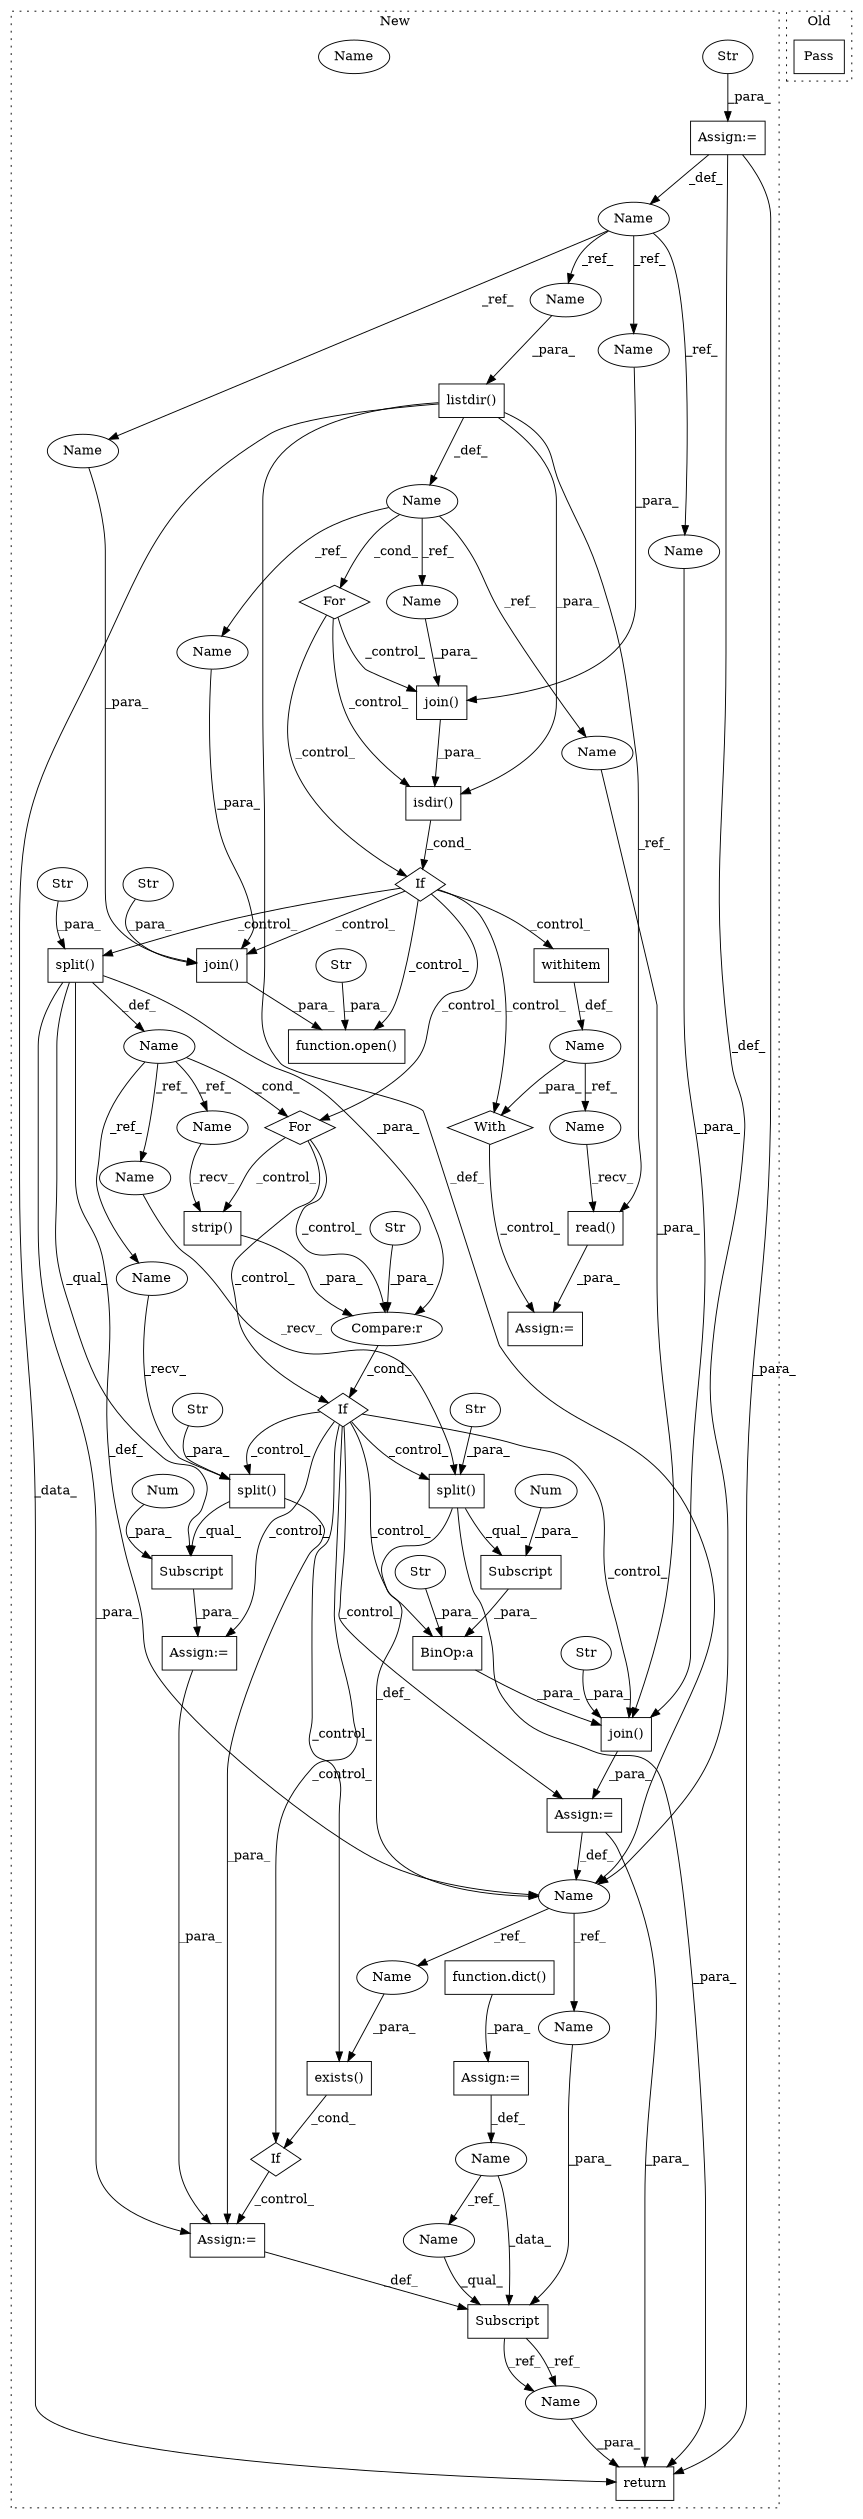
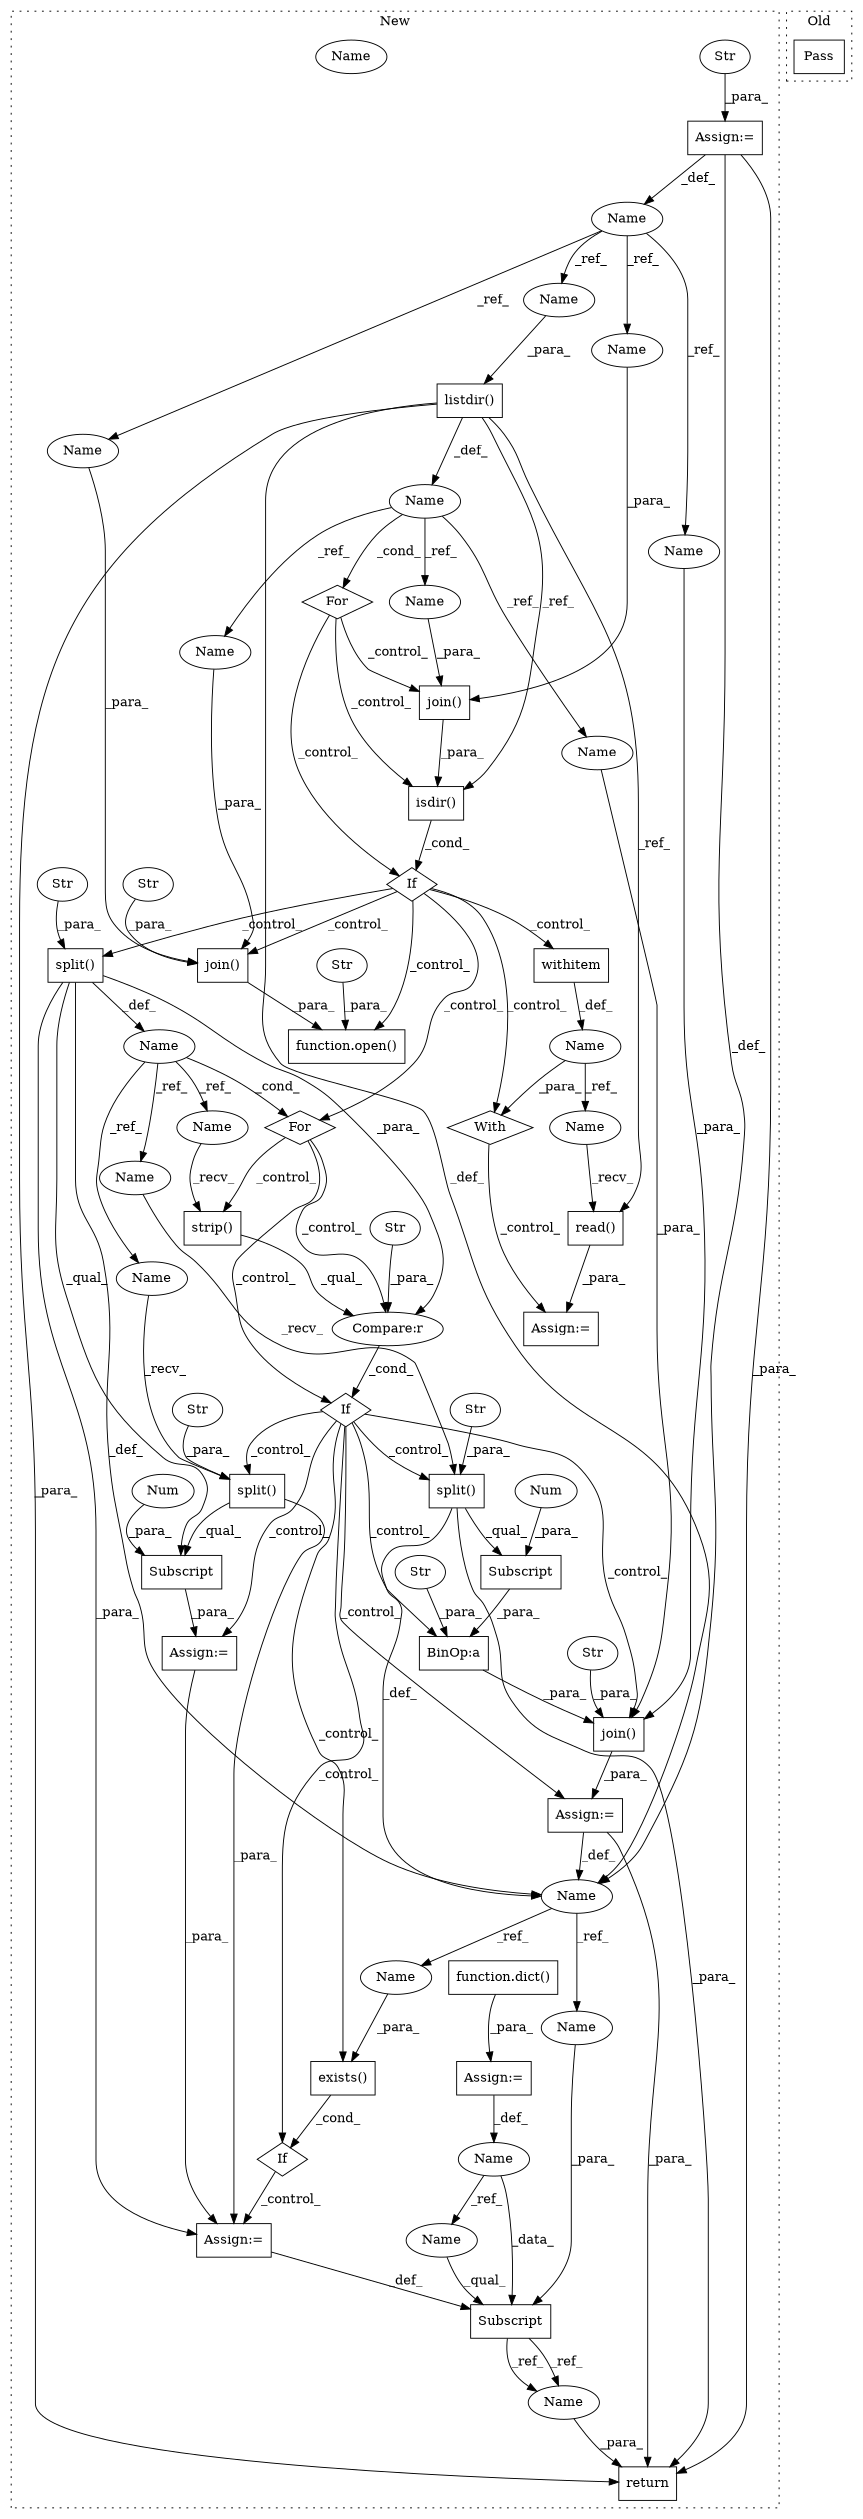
edge "listdir()" -> "isdir()": label "_para_" -> "_ref_"
edge "strip()" -> "Compare:r": label "_para_" -> "_qual_"
edge "listdir()" -> "return": label "_data_" -> "_para_"
